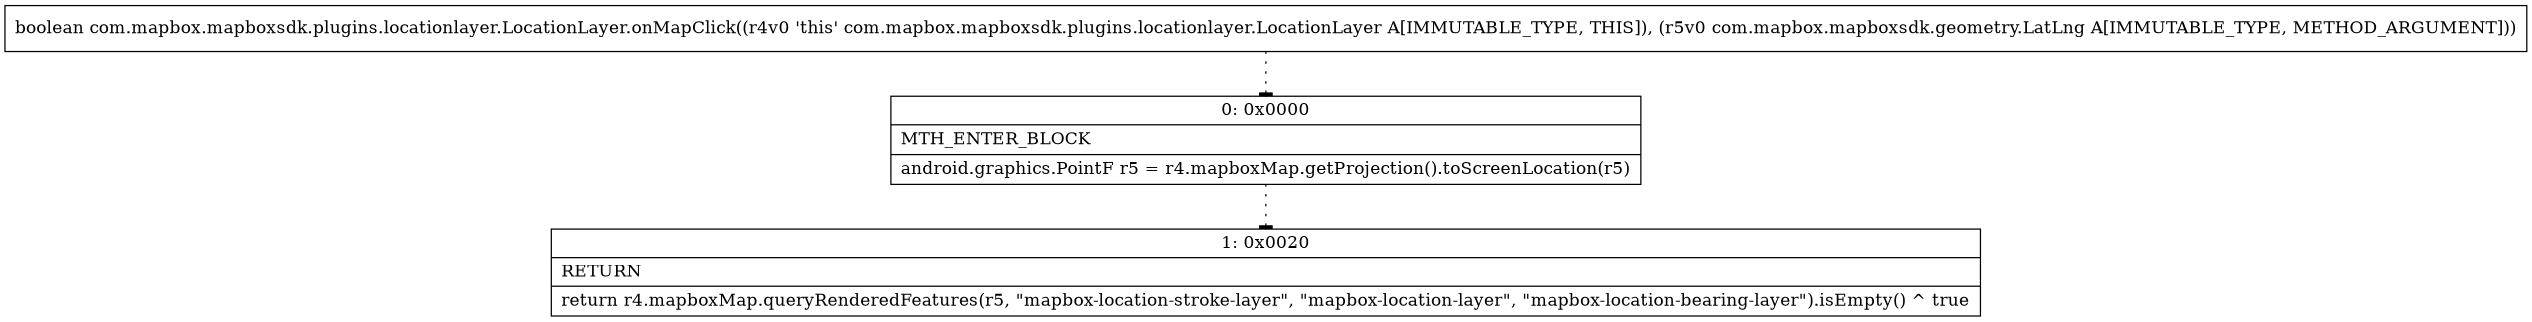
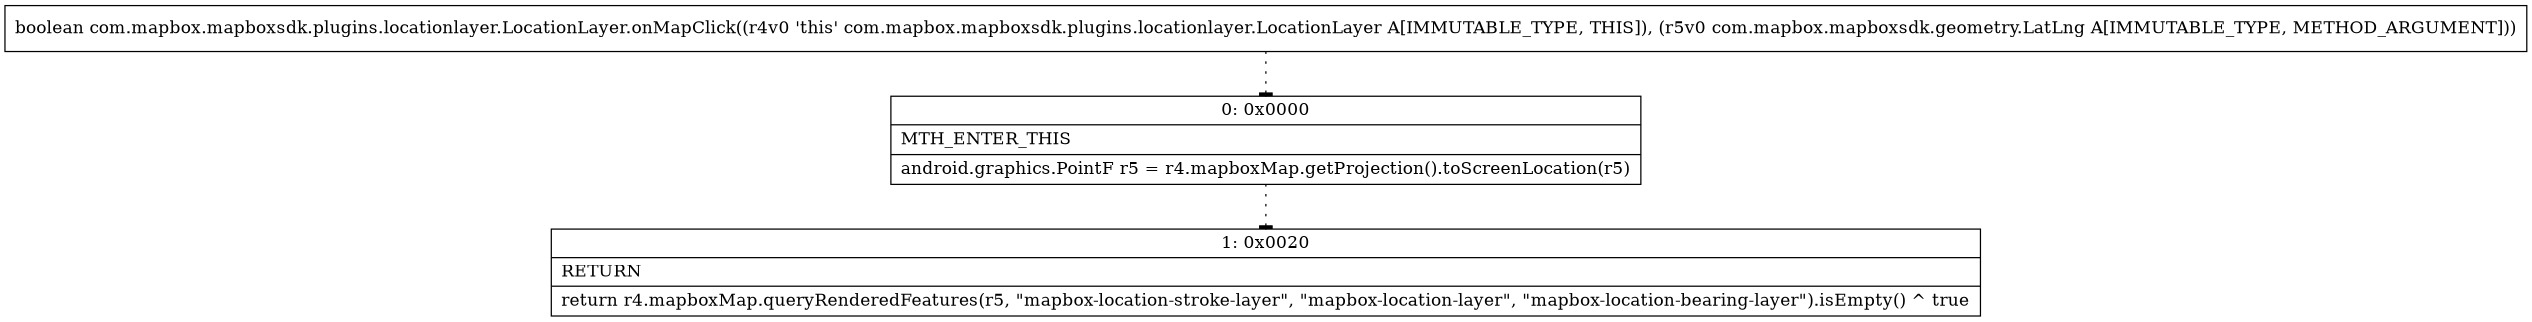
node "0: 0x0000": text "MTH_ENTER_BLOCK" -> "MTH_ENTER_THIS"
